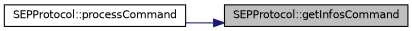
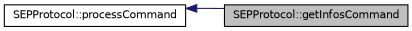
edge "SEPProtocol::processCommand" -> "SEPProtocol::getInfosCommand": reversed
